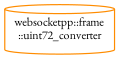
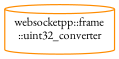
node "websocketpp::frame ::uint72_converter": label "websocketpp::frame ::uint72_converter" -> "websocketpp::frame ::uint32_converter"
